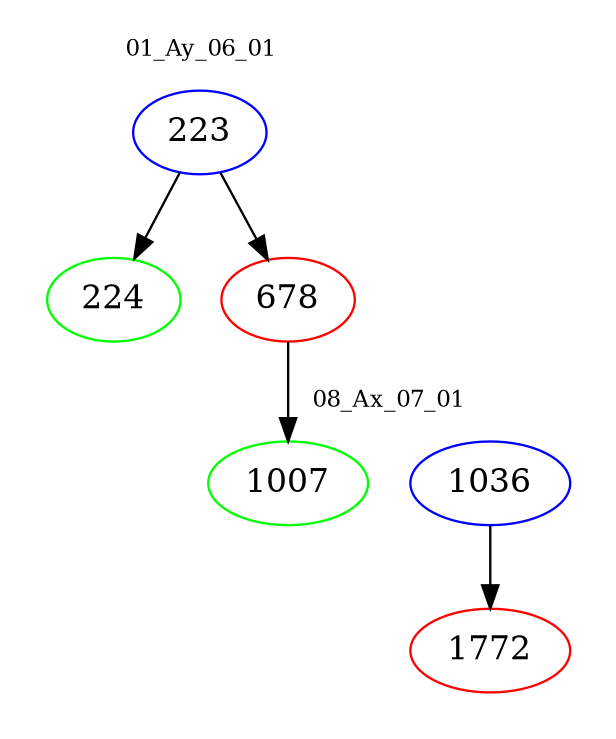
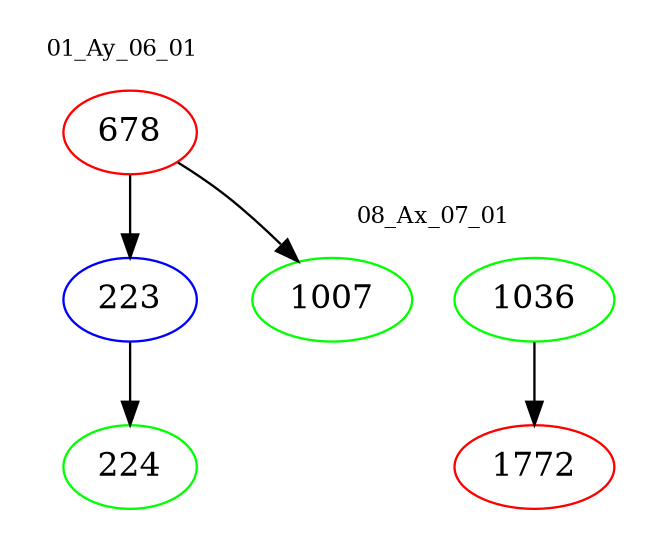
edge "223" -> "678": reversed
node "1036": color blue -> green
